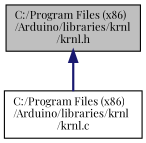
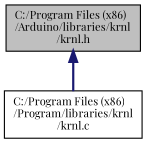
node "C:/Program Files (x86) /Arduino/libraries/krnl /krnl.c": label "C:/Program Files (x86) /Arduino/libraries/krnl /krnl.c" -> "C:/Program Files (x86) /Program/libraries/krnl /krnl.c"
